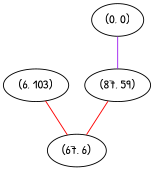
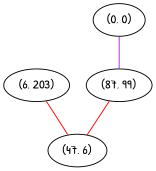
node "(6, 103)": label "(6, 103)" -> "(6, 203)"
node "(87, 59)": label "(87, 59)" -> "(87, 99)"
node "(67, 6)": label "(67, 6)" -> "(47, 6)"
